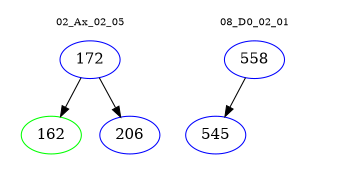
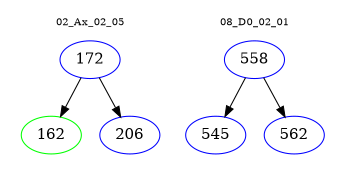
node "562": added
